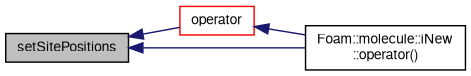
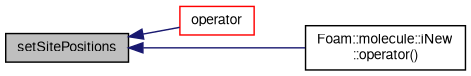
edge "Foam::molecule::iNew ::operator()" -> "operator": removed
